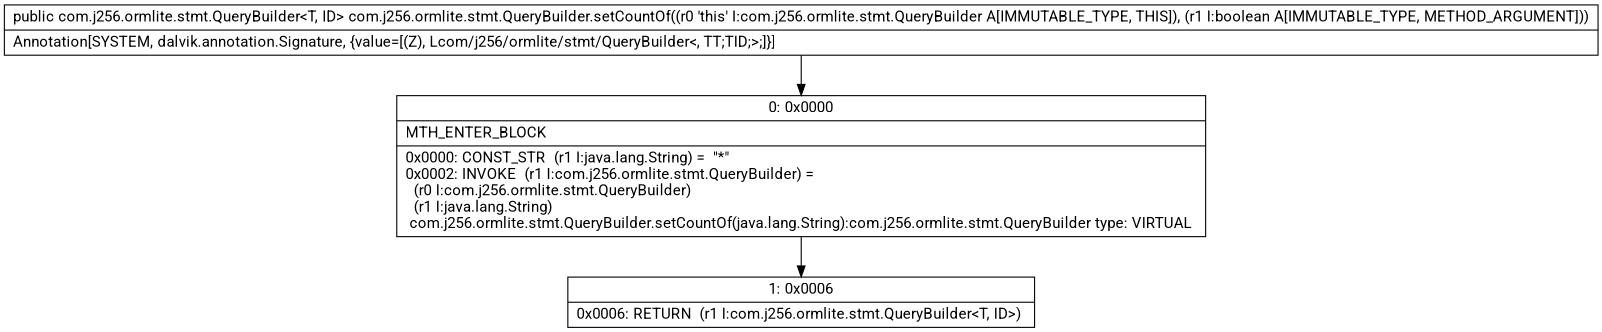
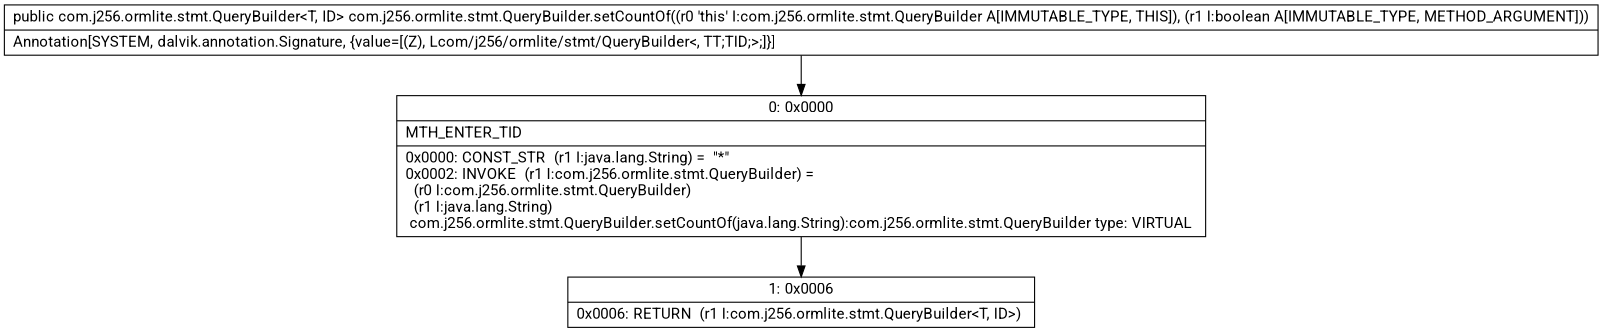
node "0: 0x0000": text "MTH_ENTER_BLOCK" -> "MTH_ENTER_TID"
